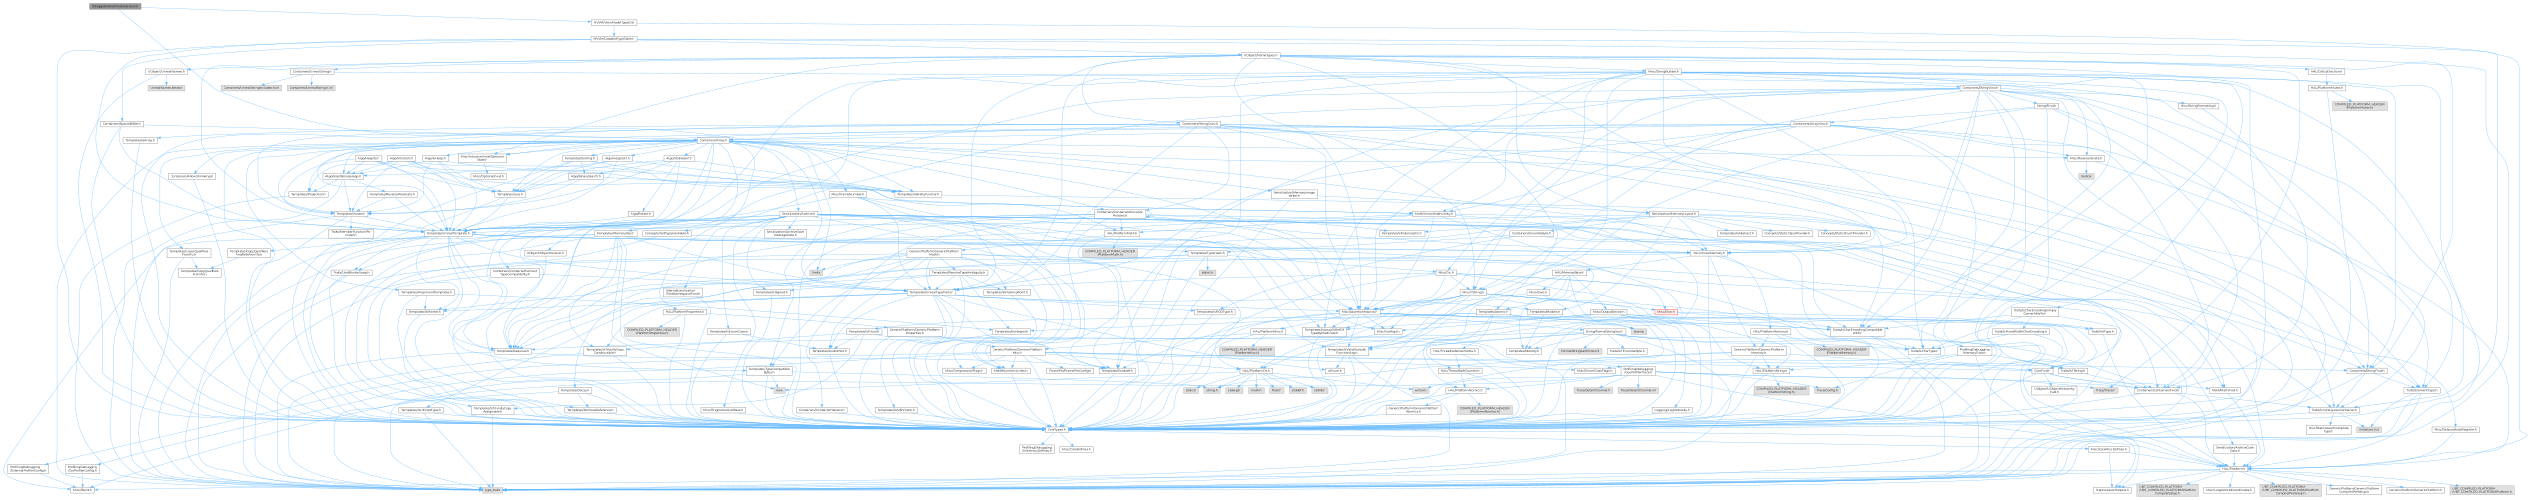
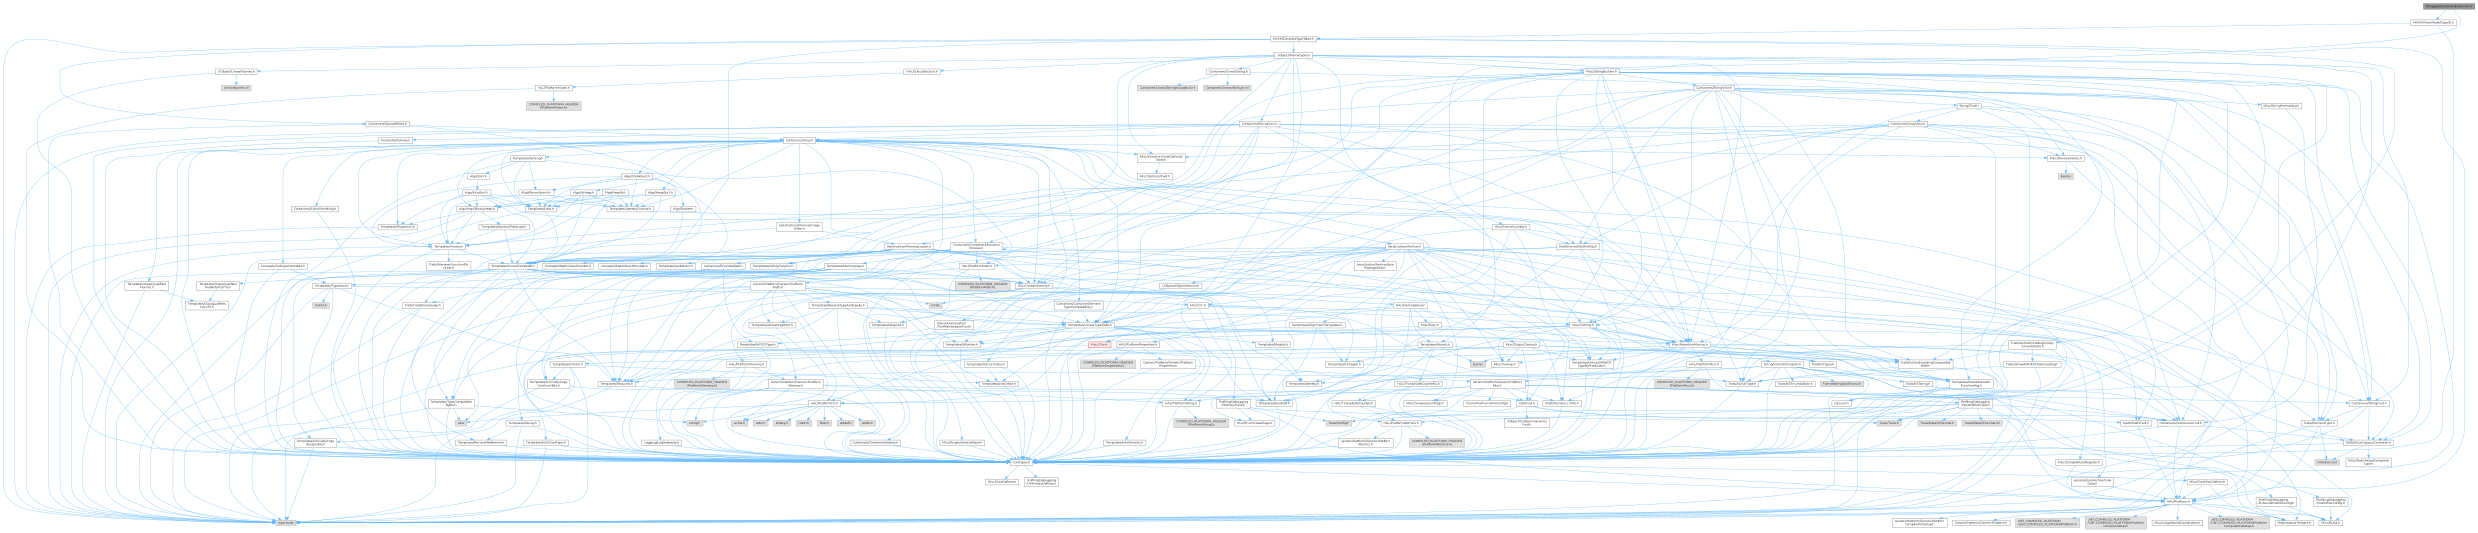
node "UnrealNames.iterator": label "UnrealNames.iterator" -> "UnrealNames.inl"
node "Algo/Sort.h": added
edge "ProfilingDebugging /MemoryTrace.h" -> "Traits/IsTString.h": now "ProfilingDebugging /MemoryTrace.h" -> "Trace/Trace.h"
